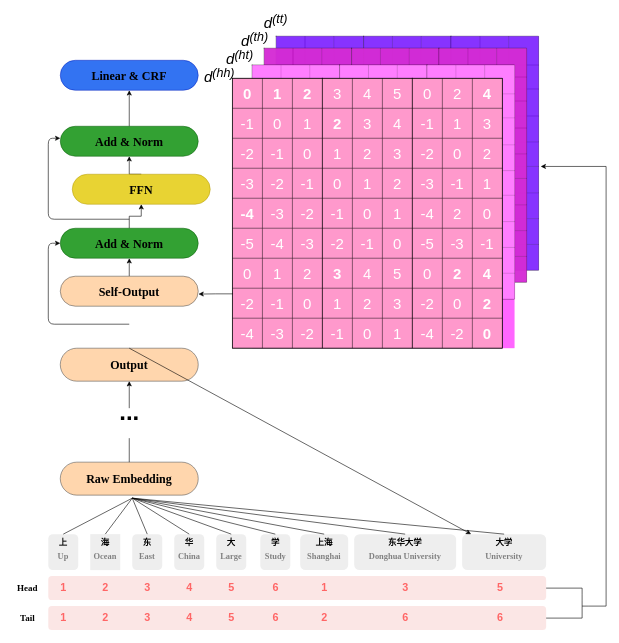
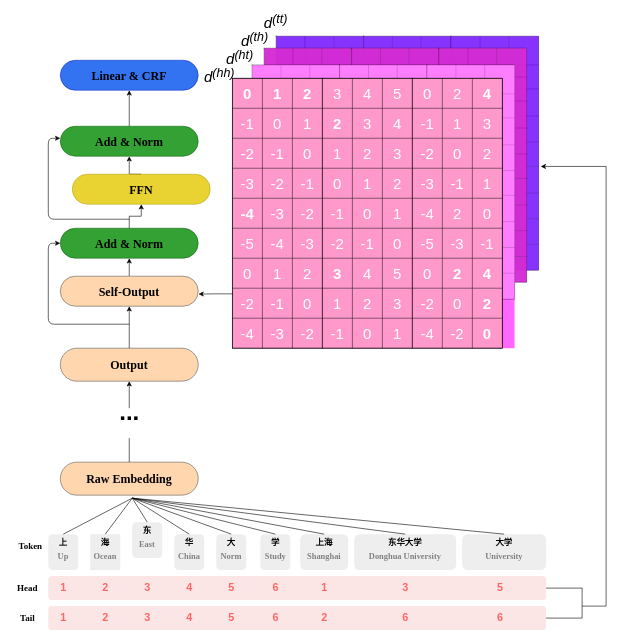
edge "Output" -> "大学 University": now "Output" -> "Self-Output"
node "Token": added
node "东 East": moved (147, 552) -> (147, 540)
node "大 Large": label "大 Large" -> "大 Norm"
